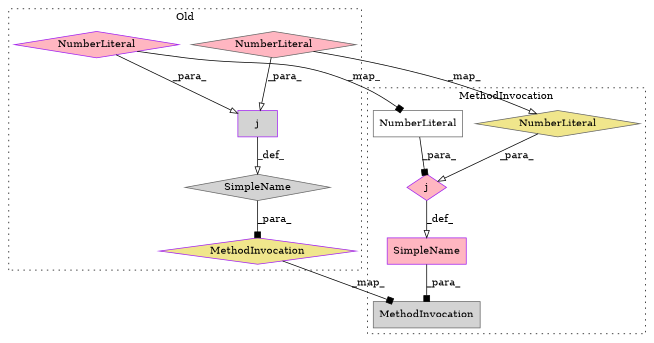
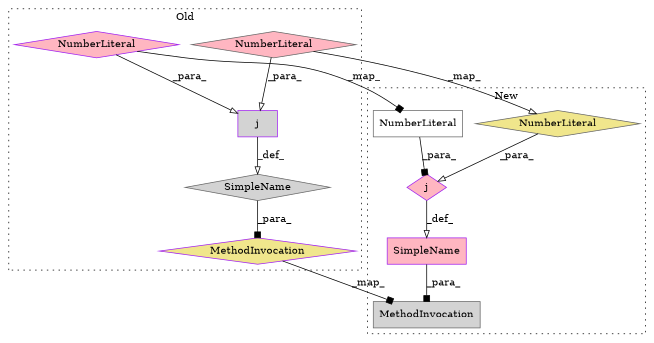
cluster "MethodInvocation": label "MethodInvocation" -> "New"
